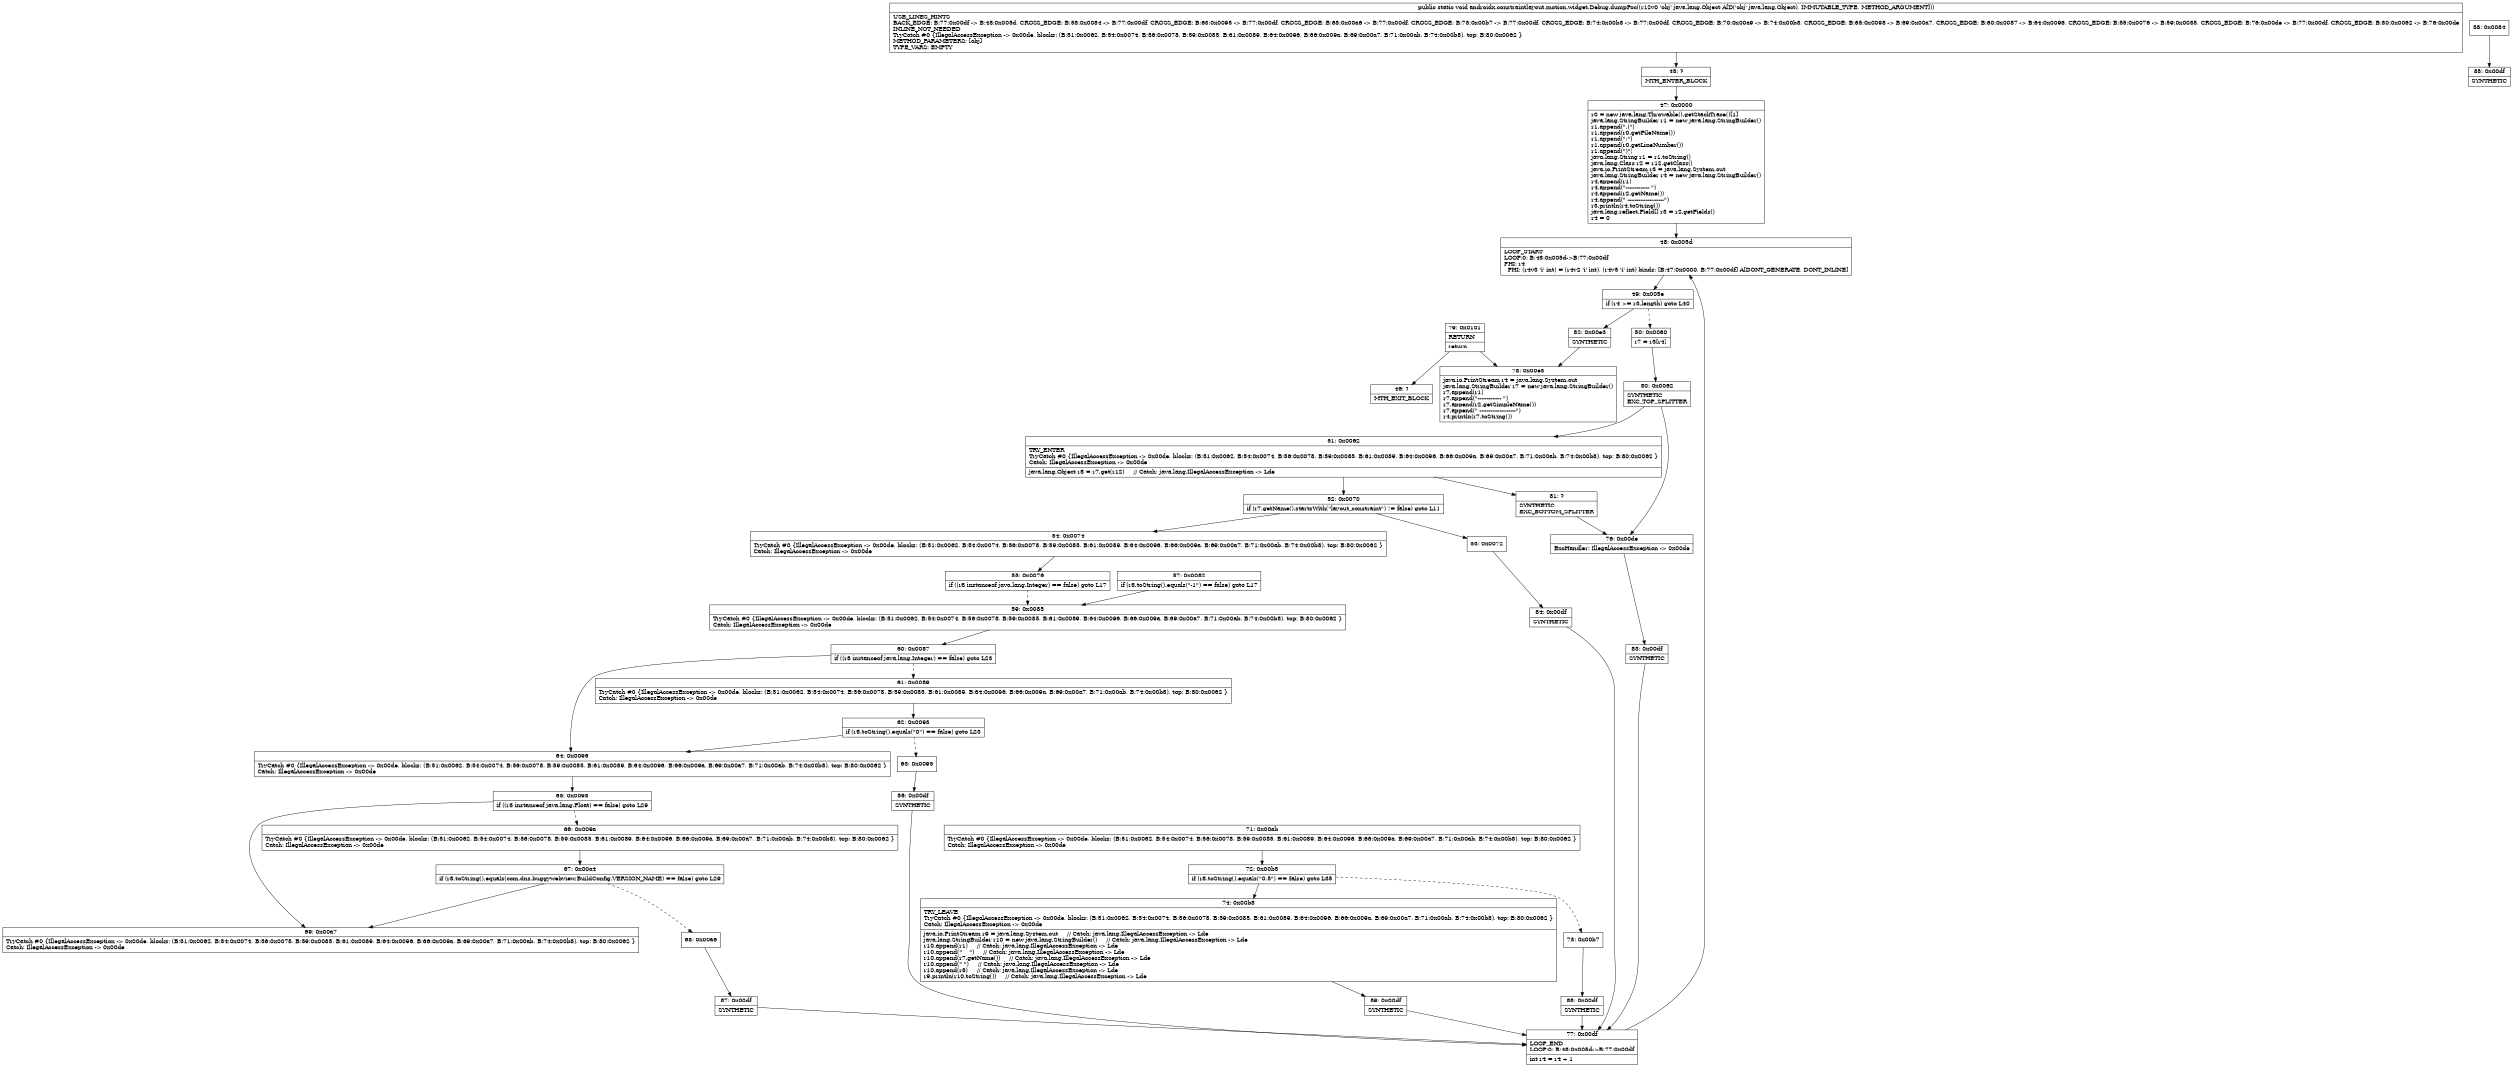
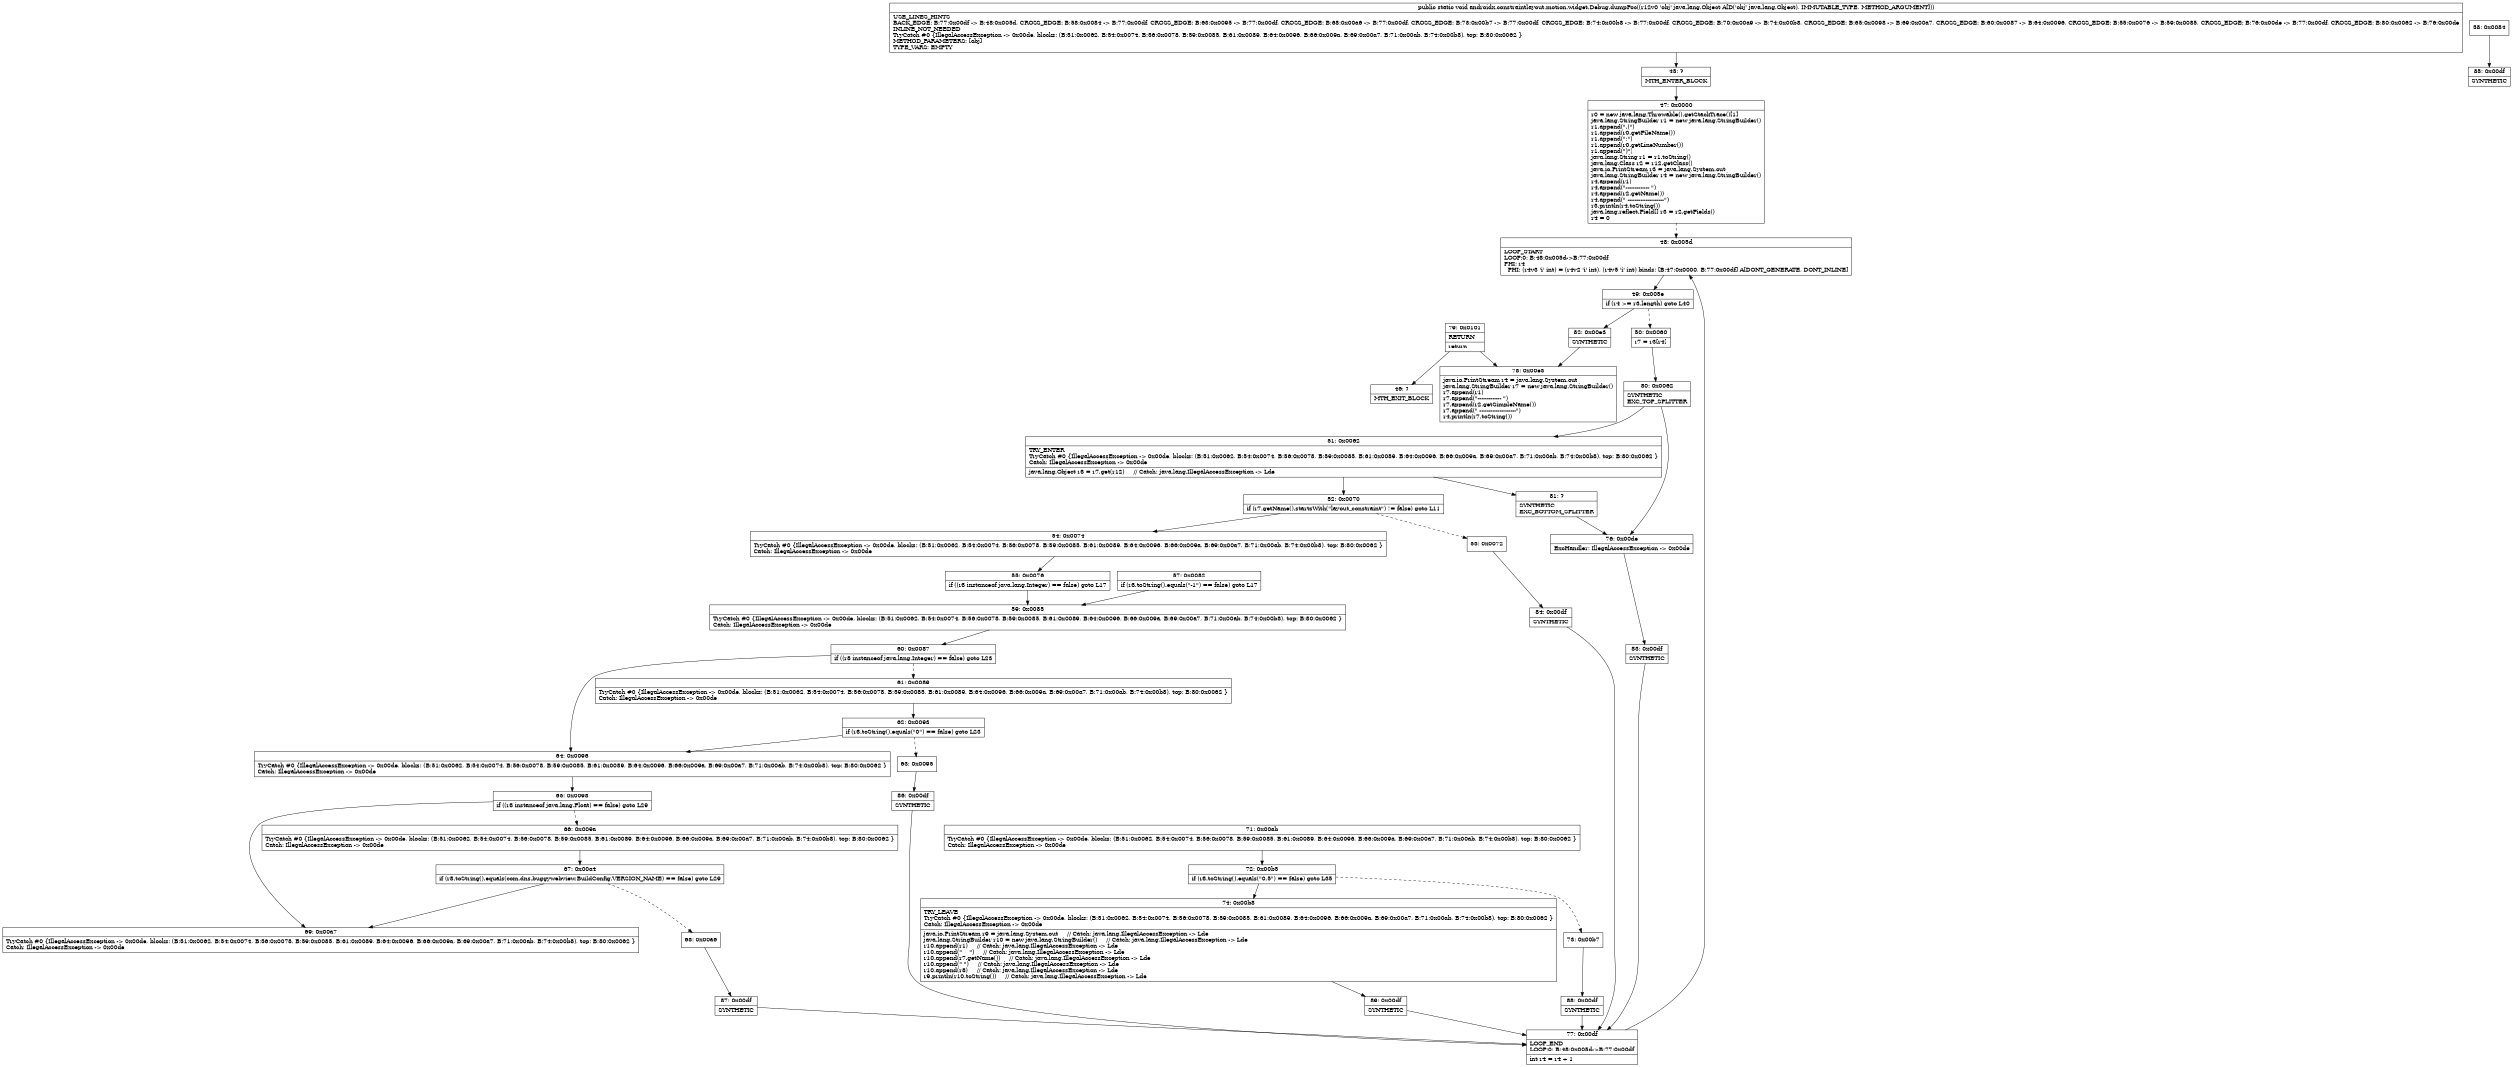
edge "47: 0x0000" -> "48: 0x005d": style solid -> dashed
edge "52: 0x0070" -> "53: 0x0072": style solid -> dashed
edge "55: 0x0076" -> "59: 0x0085": style dashed -> solid
